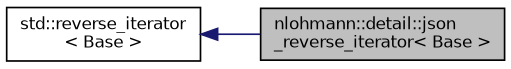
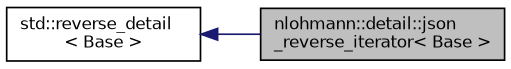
node "std::reverse_iterator < Base >": label "std::reverse_iterator < Base >" -> "std::reverse_detail < Base >"
